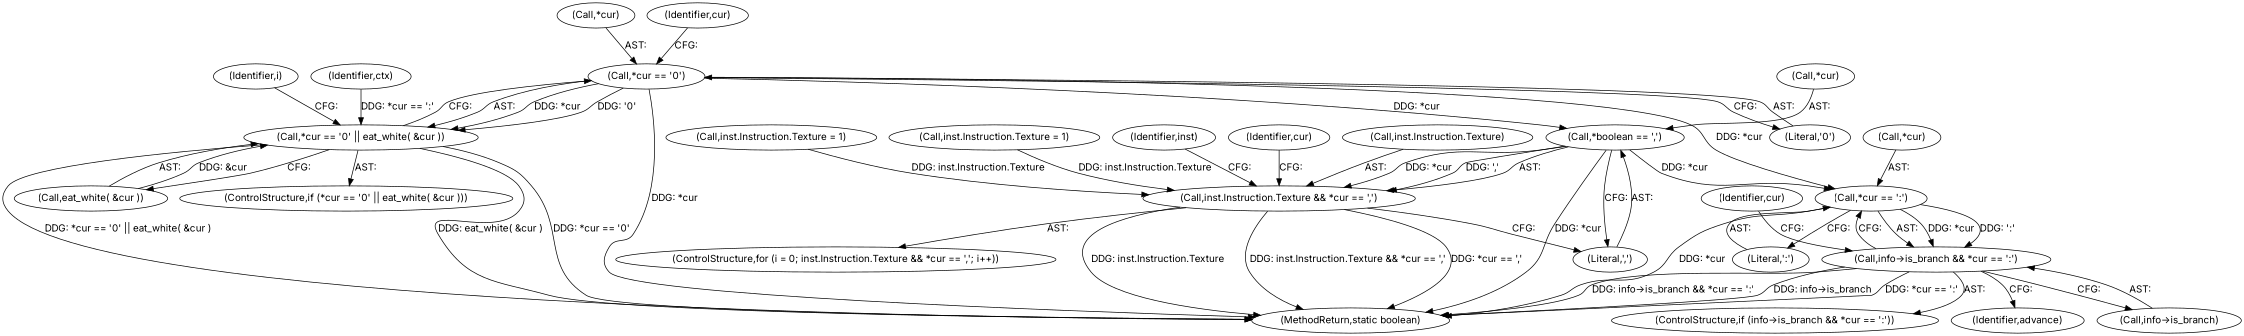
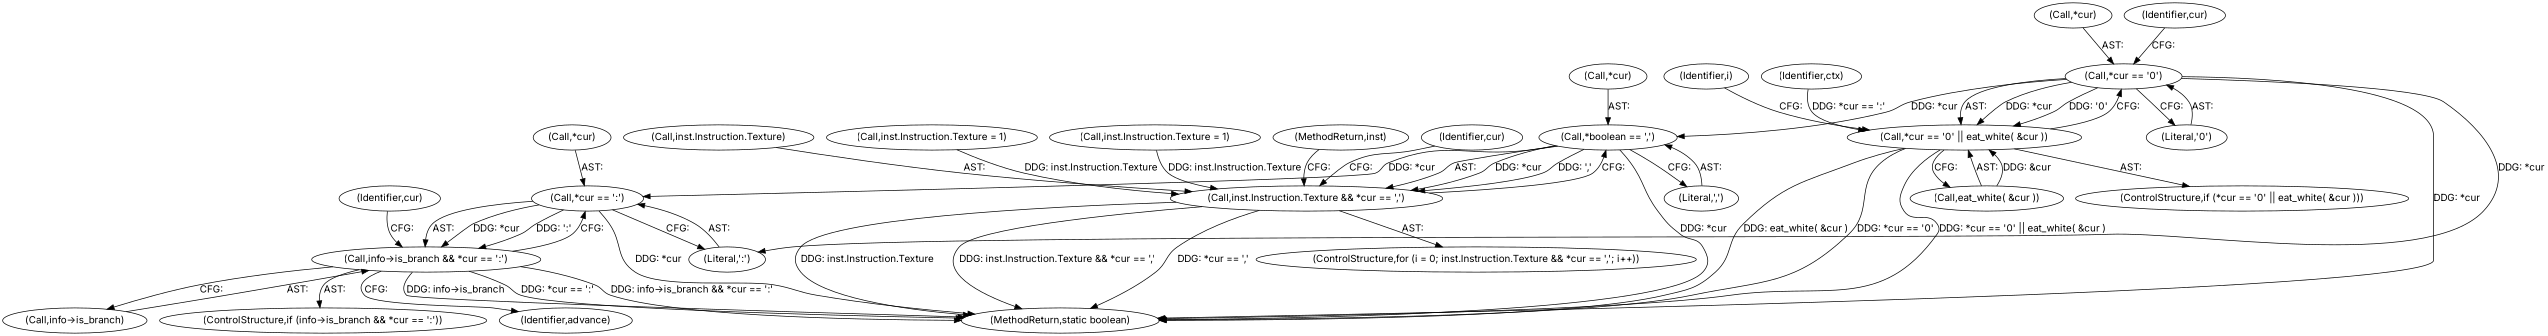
edge "(Call,*cur == '0')" -> "(Call,*cur == ':')": now "(Call,*cur == '0')" -> "(Literal,':')"
node "(Identifier,inst)": label "(Identifier,inst)" -> "(MethodReturn,inst)"
edge "(Call,inst.Instruction.Texture && *cur == ',')" -> "(Literal,',')": now "(Call,inst.Instruction.Texture && *cur == ',')" -> "(Call,*boolean == ',')"
